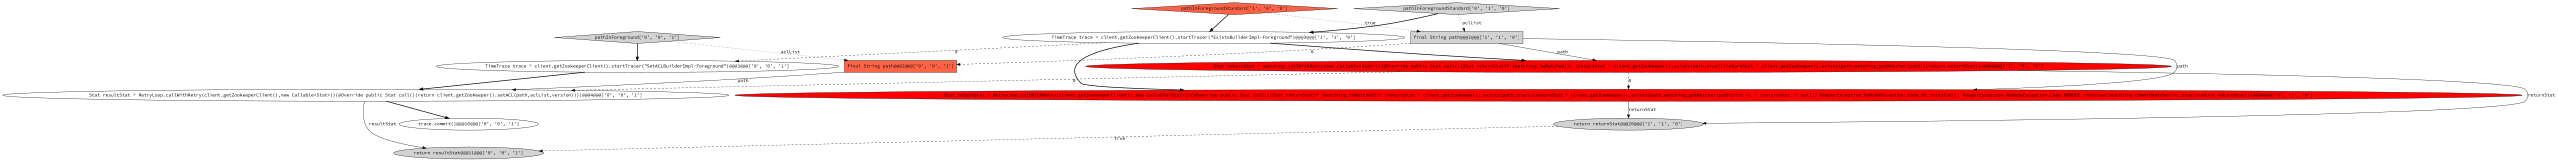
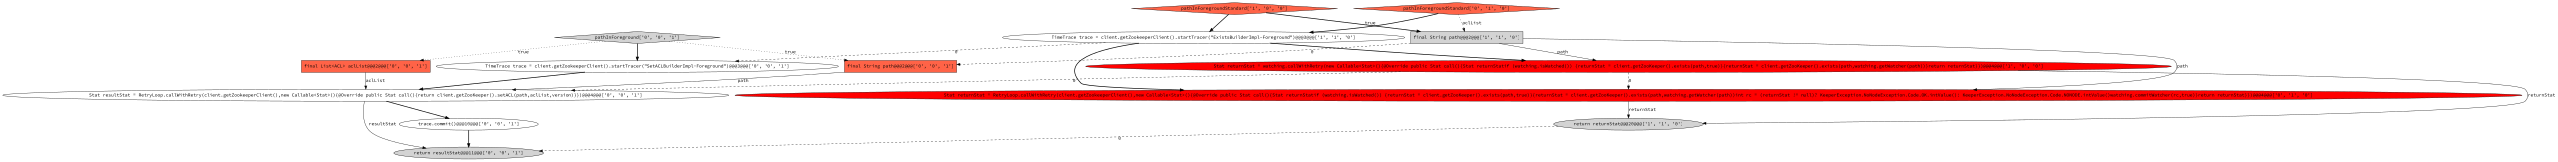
node "pathInForegroundStandard['0', '1', '0']": fillcolor lightgray -> tomato
edge "pathInForegroundStandard['1', '0', '0']" -> "final String path@@@2@@@['1', '1', '0']": style dotted -> bold
edge "pathInForeground['0', '0', '1']" -> "final String path@@@2@@@['0', '0', '1']": label "aclList" -> "true"
node "final List<ACL> aclList@@@2@@@['0', '0', '1']": added
edge "trace.commit()@@@10@@@['0', '0', '1']" -> "return resultStat@@@11@@@['0', '0', '1']": added
edge "return returnStat@@@20@@@['1', '1', '0']" -> "return resultStat@@@11@@@['0', '0', '1']": label "true" -> "0"
